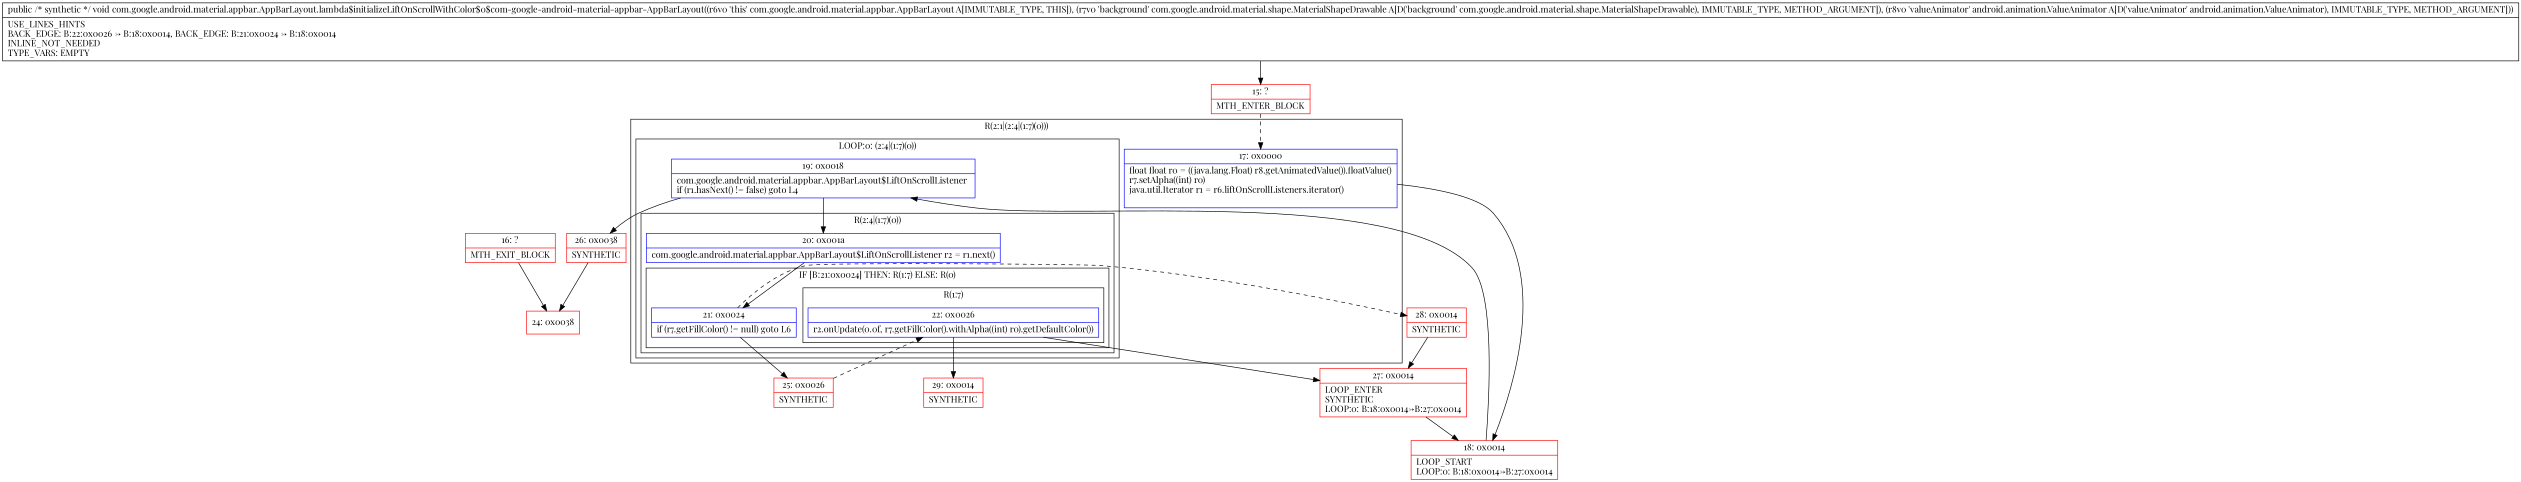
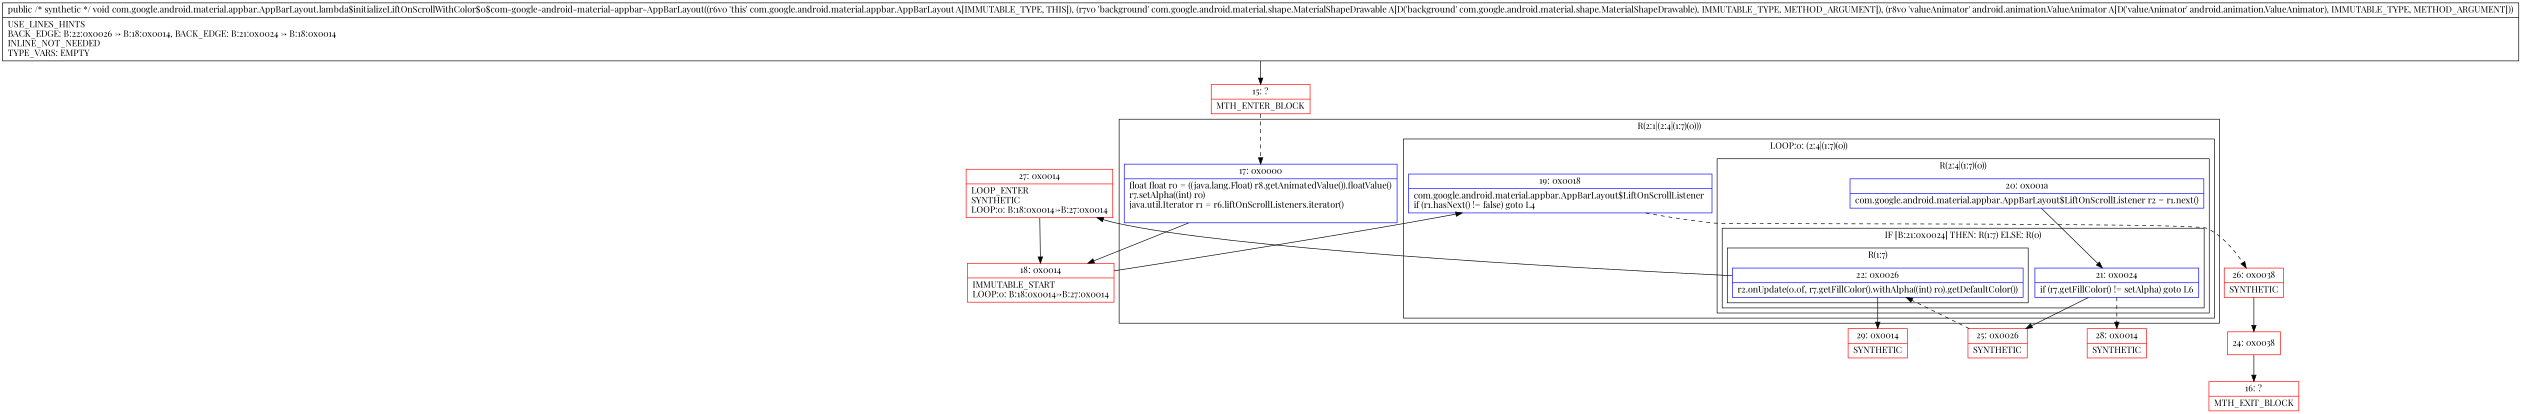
edge "19: 0x0018" -> "26: 0x0038": style solid -> dashed
edge "19: 0x0018" -> "20: 0x001a": removed
edge "16: ?" -> "24: 0x0038": reversed
node "21: 0x0024": text "if (r7.getFillColor() != null) goto L6" -> "if (r7.getFillColor() != setAlpha) goto L6"
edge "28: 0x0014" -> "27: 0x0014": removed
node "18: 0x0014": text "LOOP_START" -> "IMMUTABLE_START"
